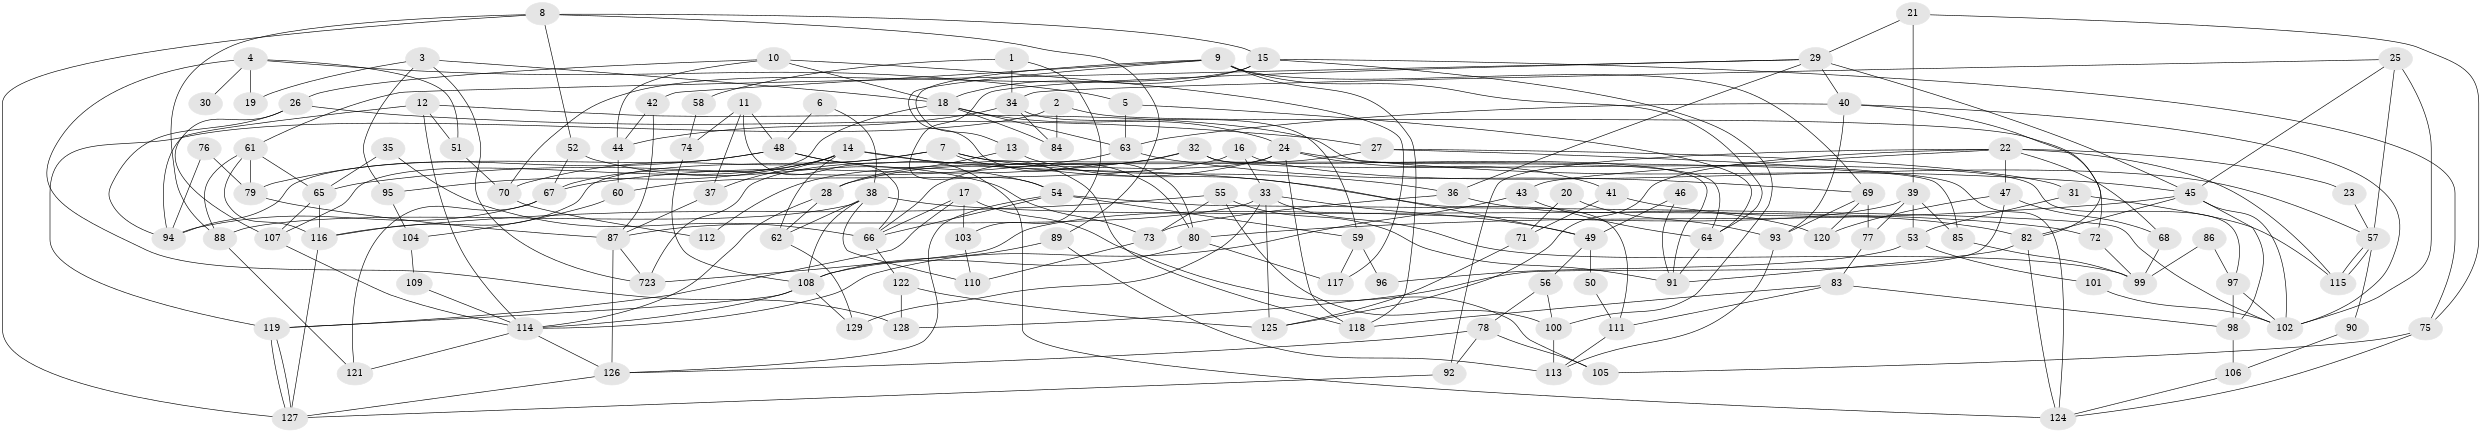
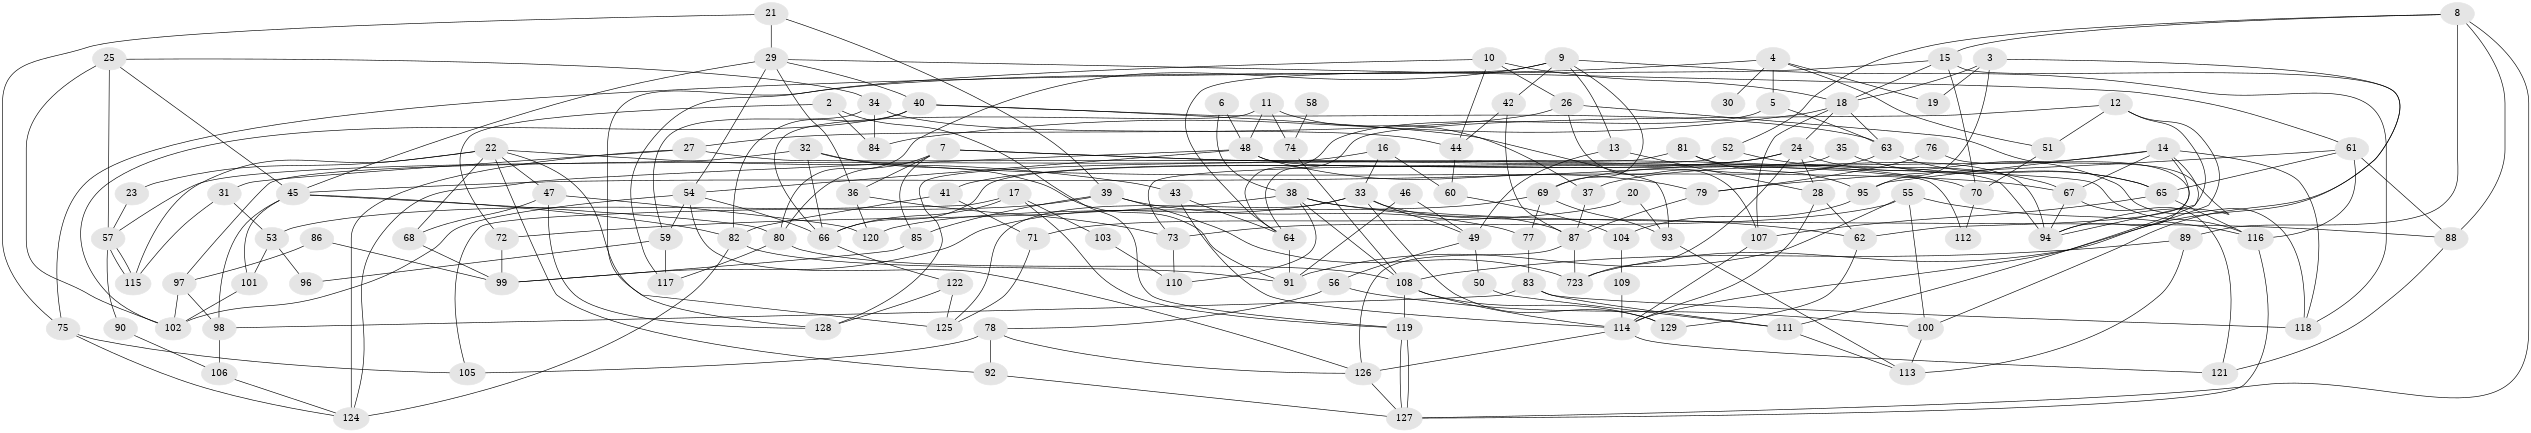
node "1": removed
node "81": added
edge "45" -- "102": now "45" -- "101"
